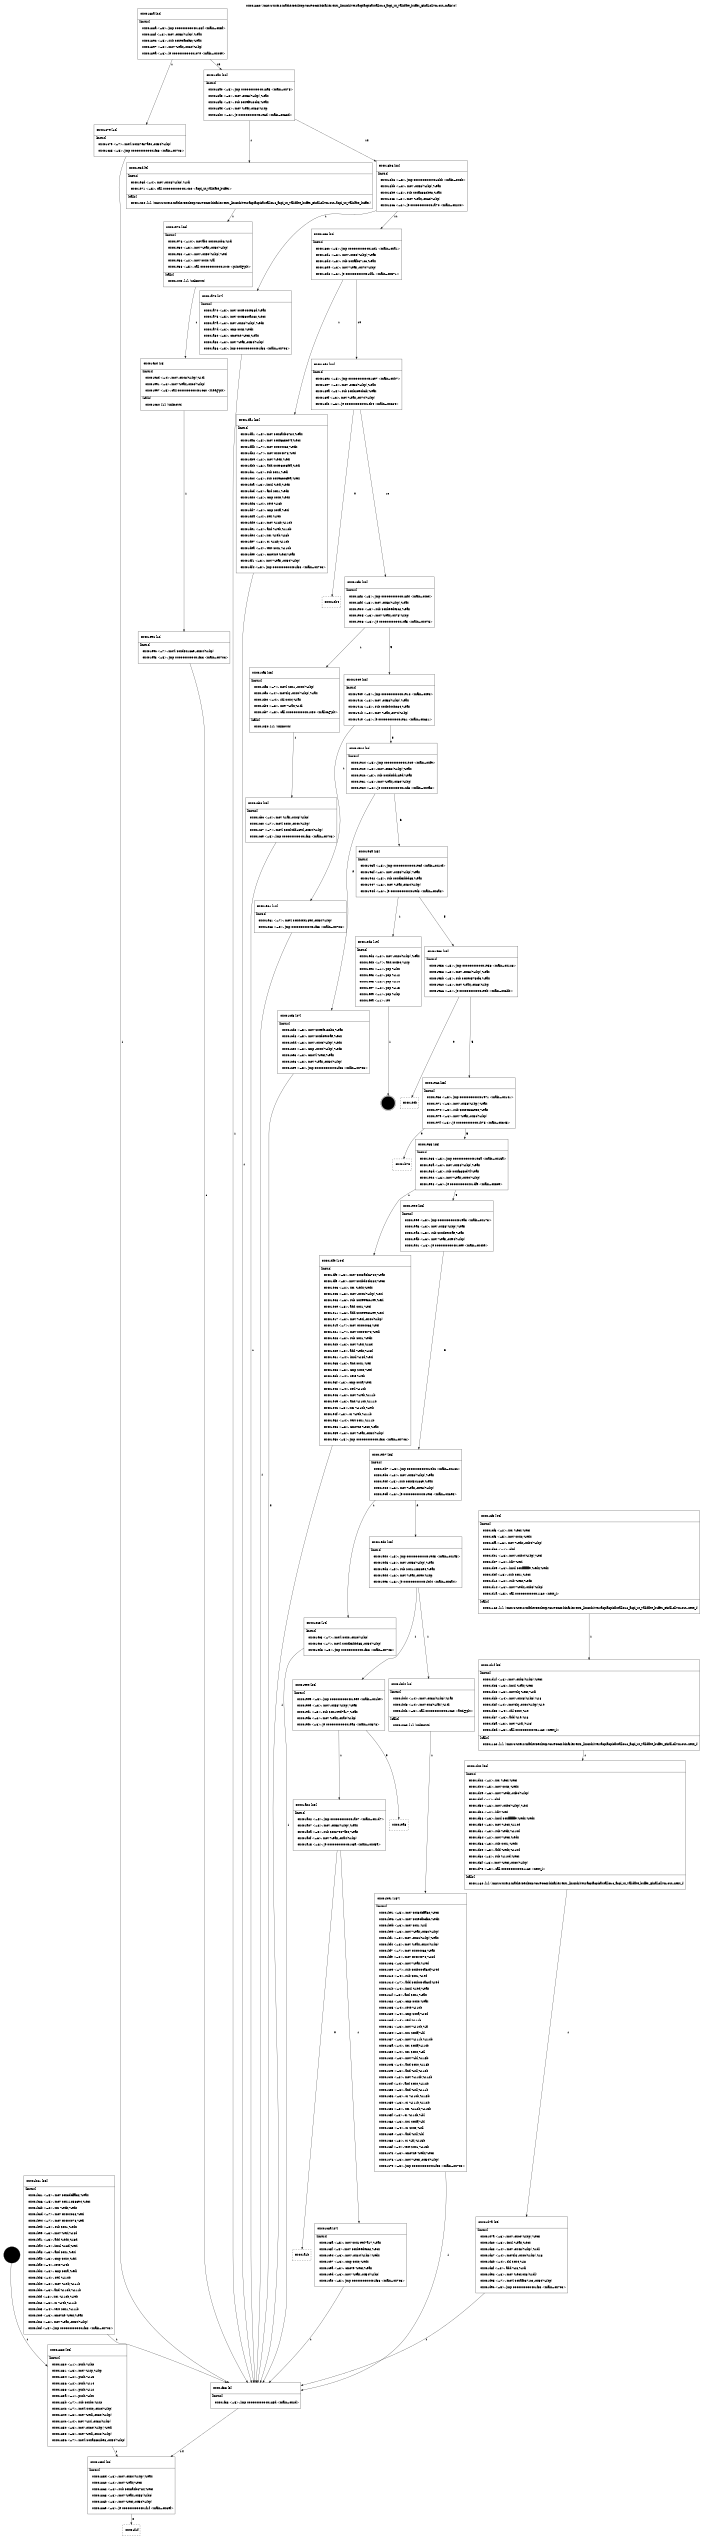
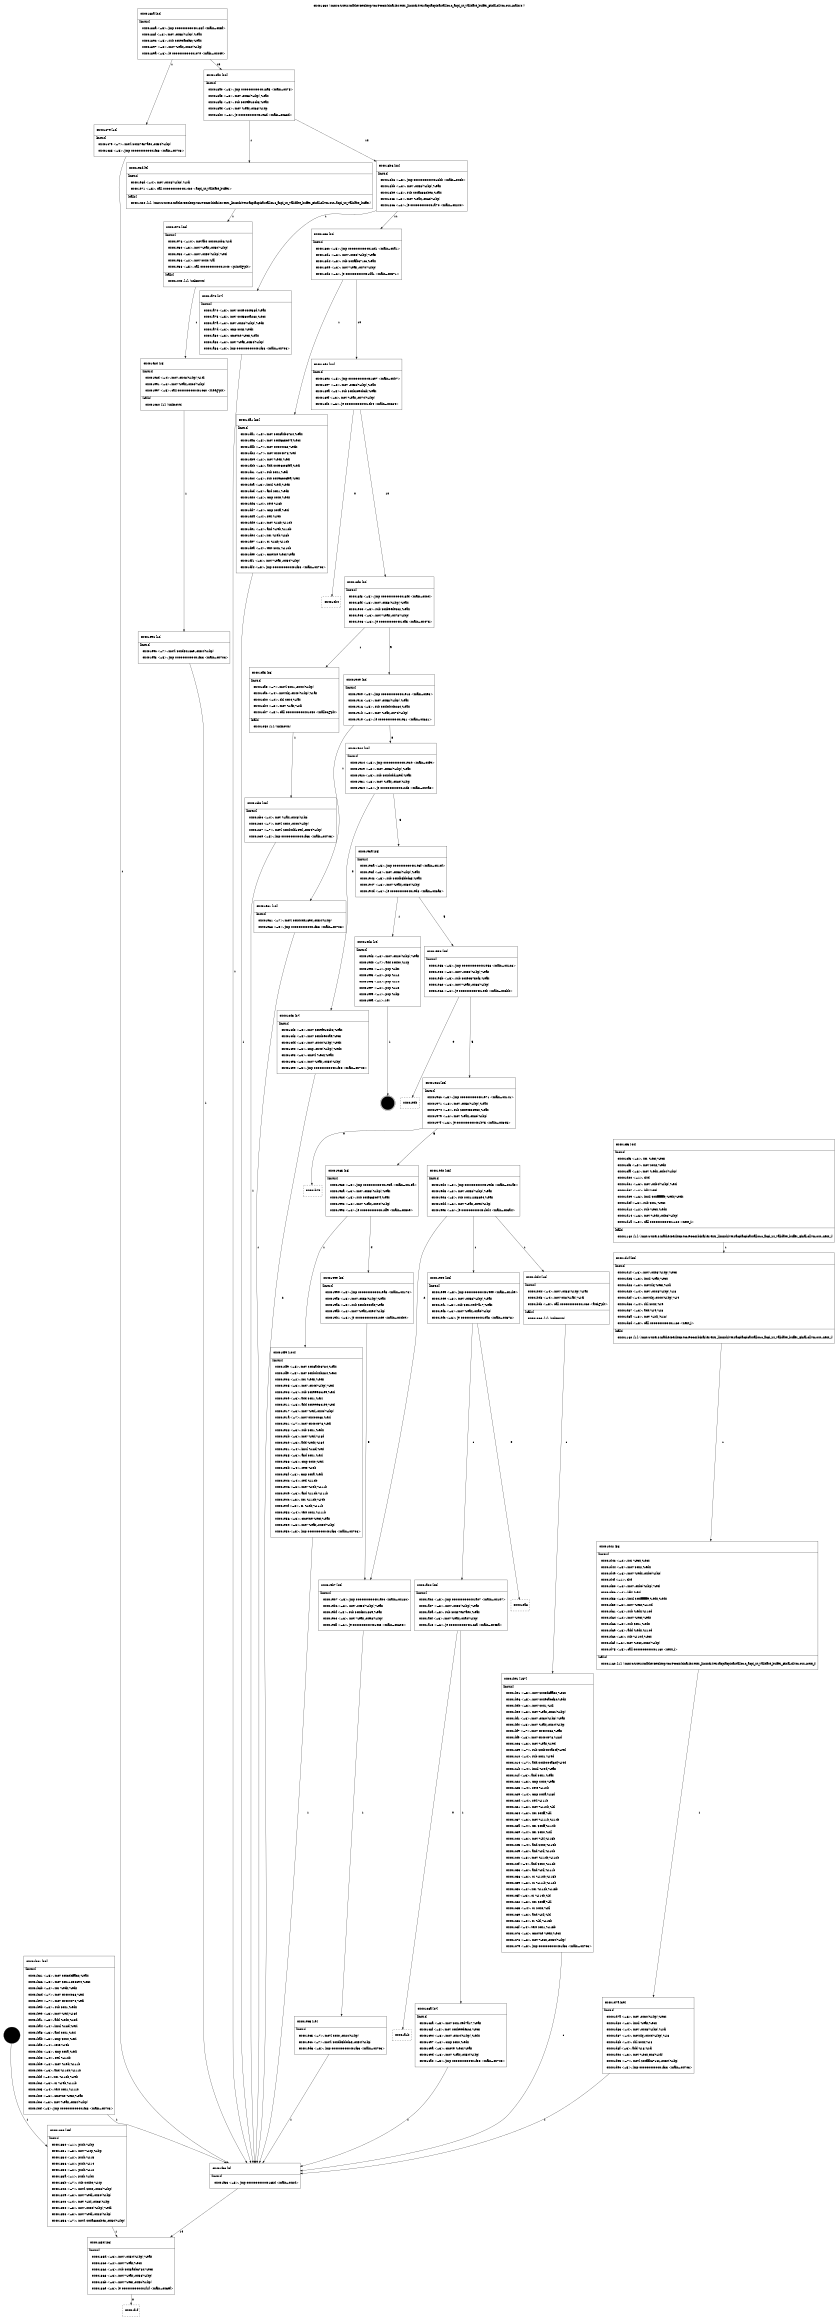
edge "0x4019b7 [25]" -> "0x4019d0 [25]": reversed
